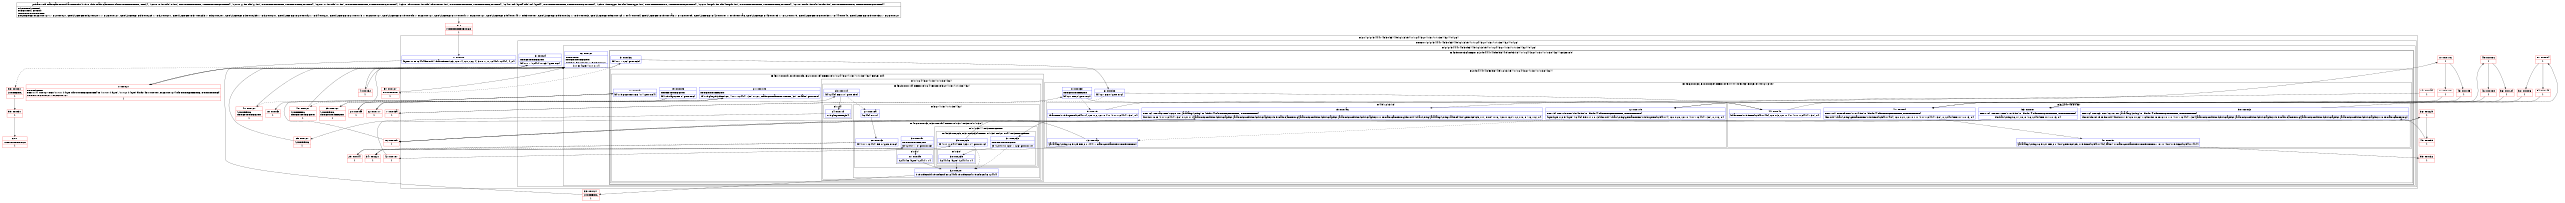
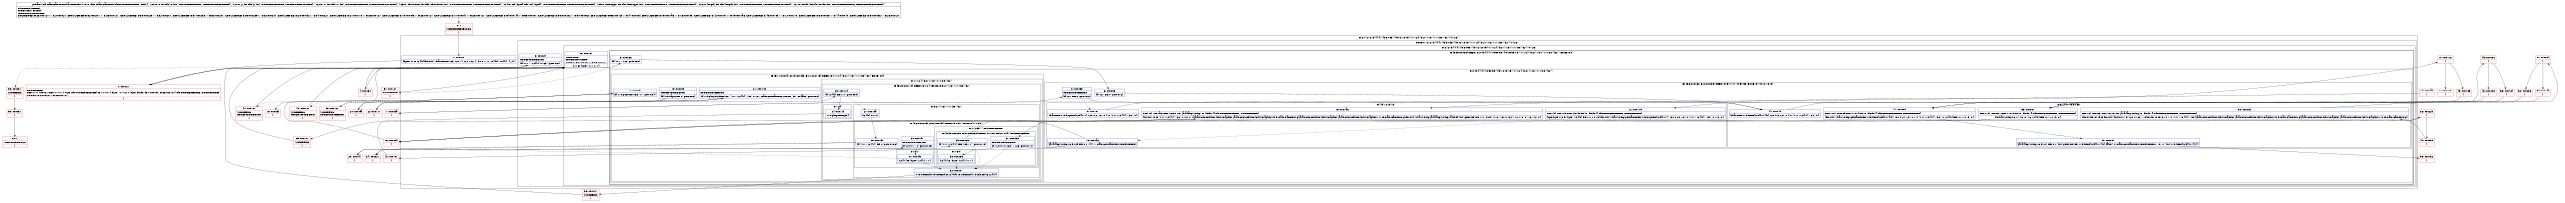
node "26: 0x0127": text "ADDED_TO_REGION" -> "ADDED_TO_START"
edge "11: 0x0178" -> "12: 0x0179": removed
edge "30: 0x01f7" -> "34: 0x0221": now "31: 0x01f9" -> "34: 0x0221"
